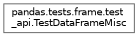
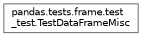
node "pandas.tests.frame.test _api.TestDataFrameMisc": label "pandas.tests.frame.test _api.TestDataFrameMisc" -> "pandas.tests.frame.test _test.TestDataFrameMisc"
